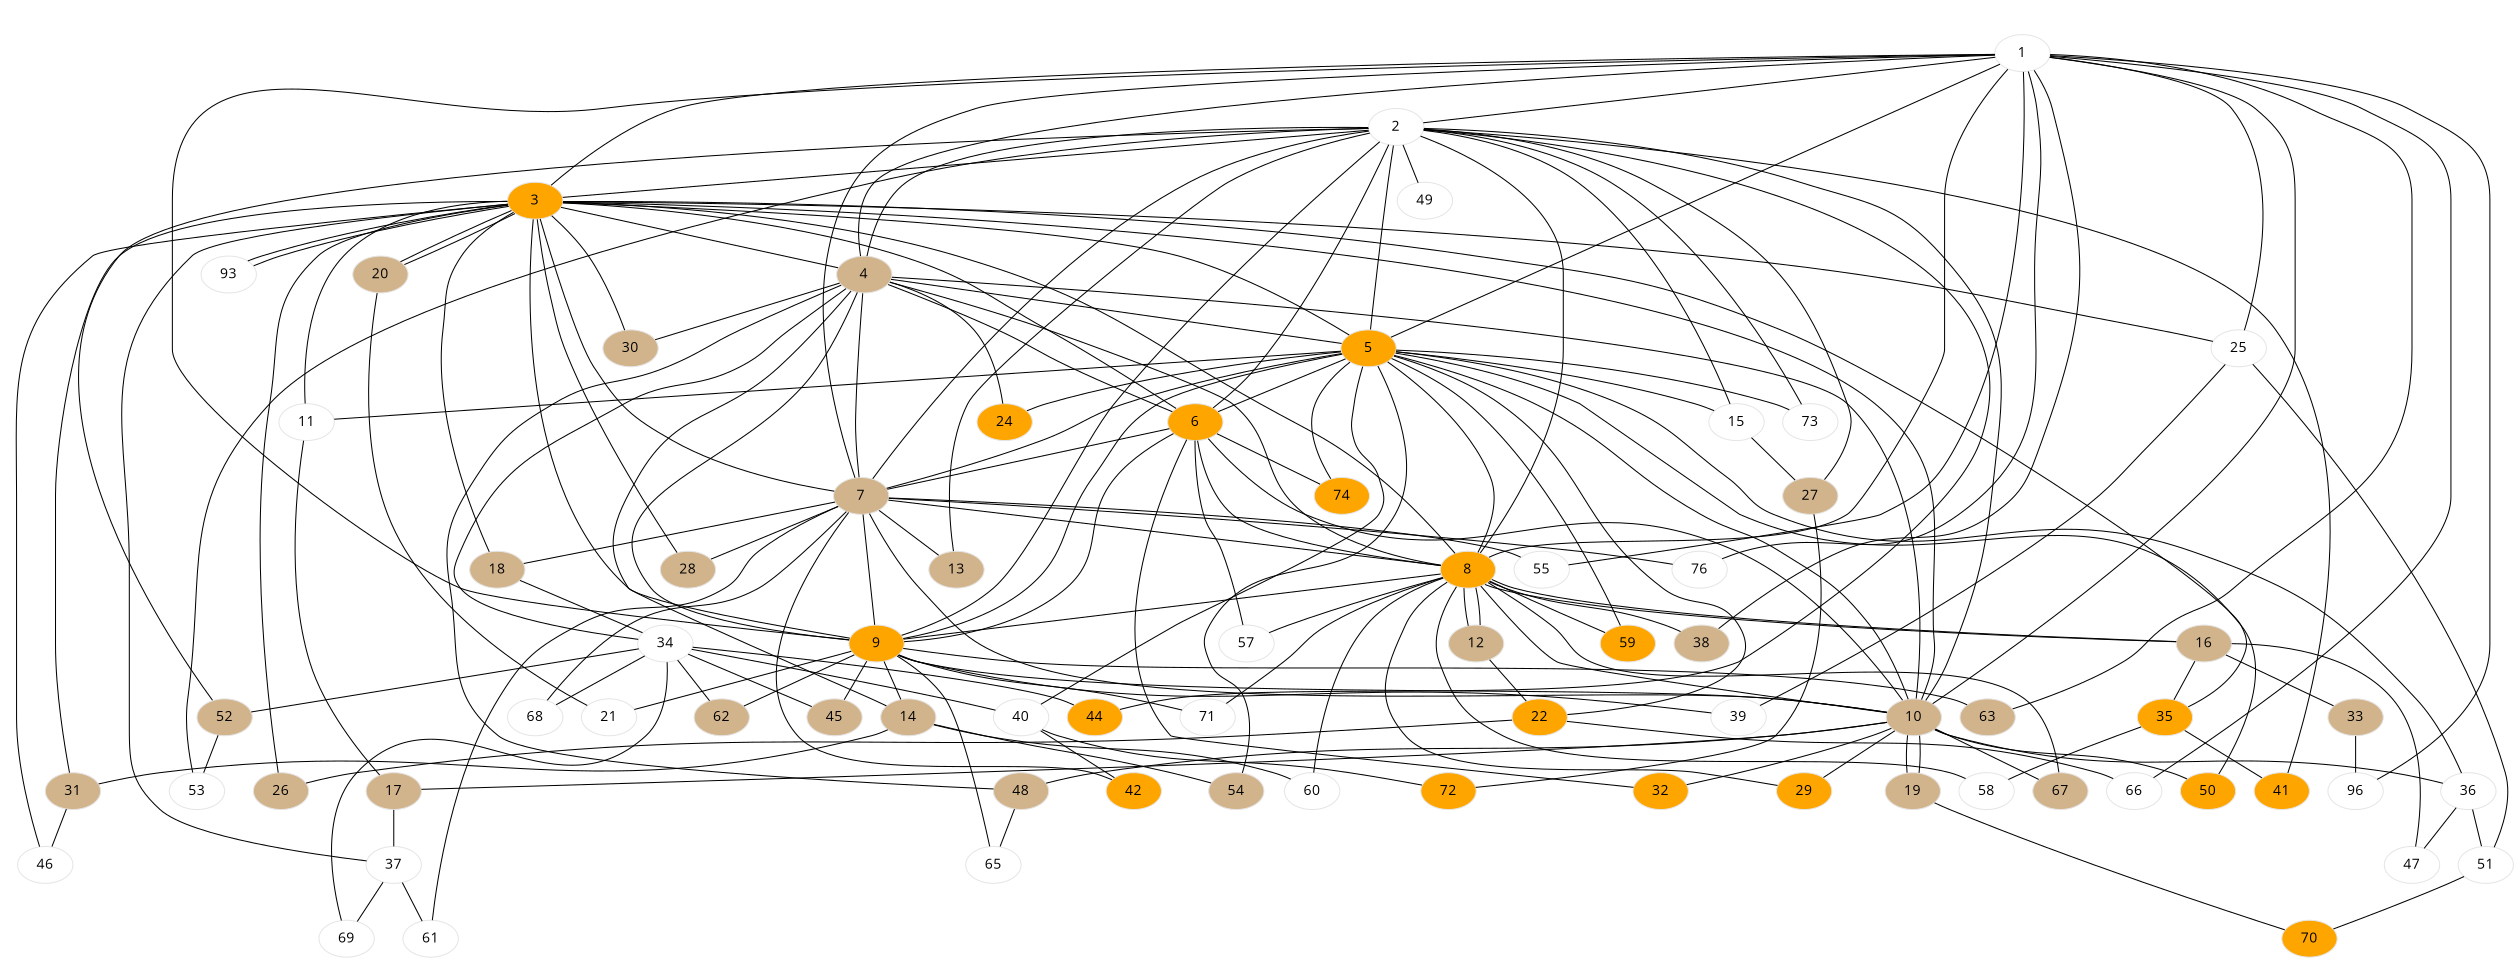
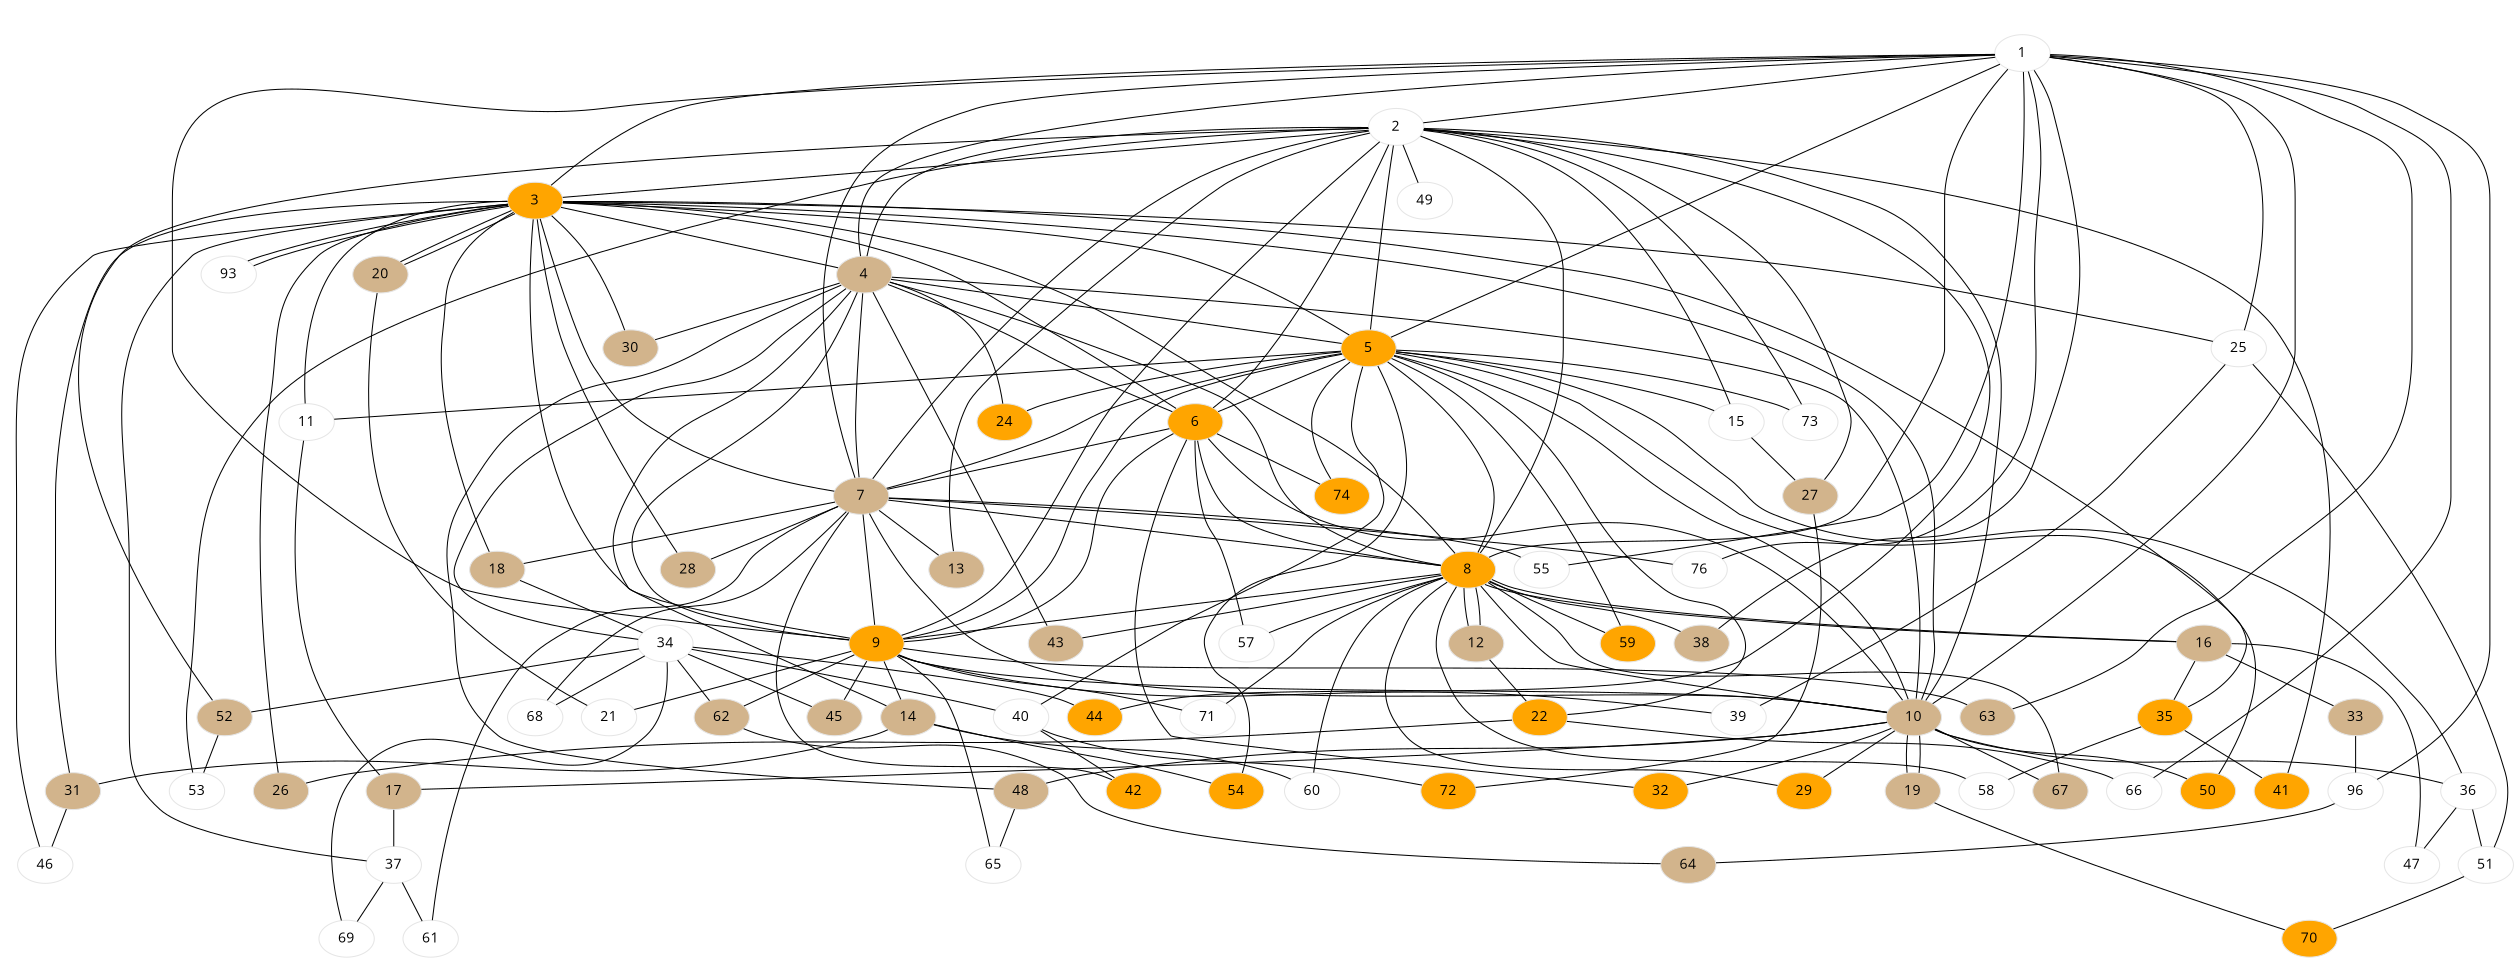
node "43": added
node "54": fillcolor tan -> orange
node "64": added
